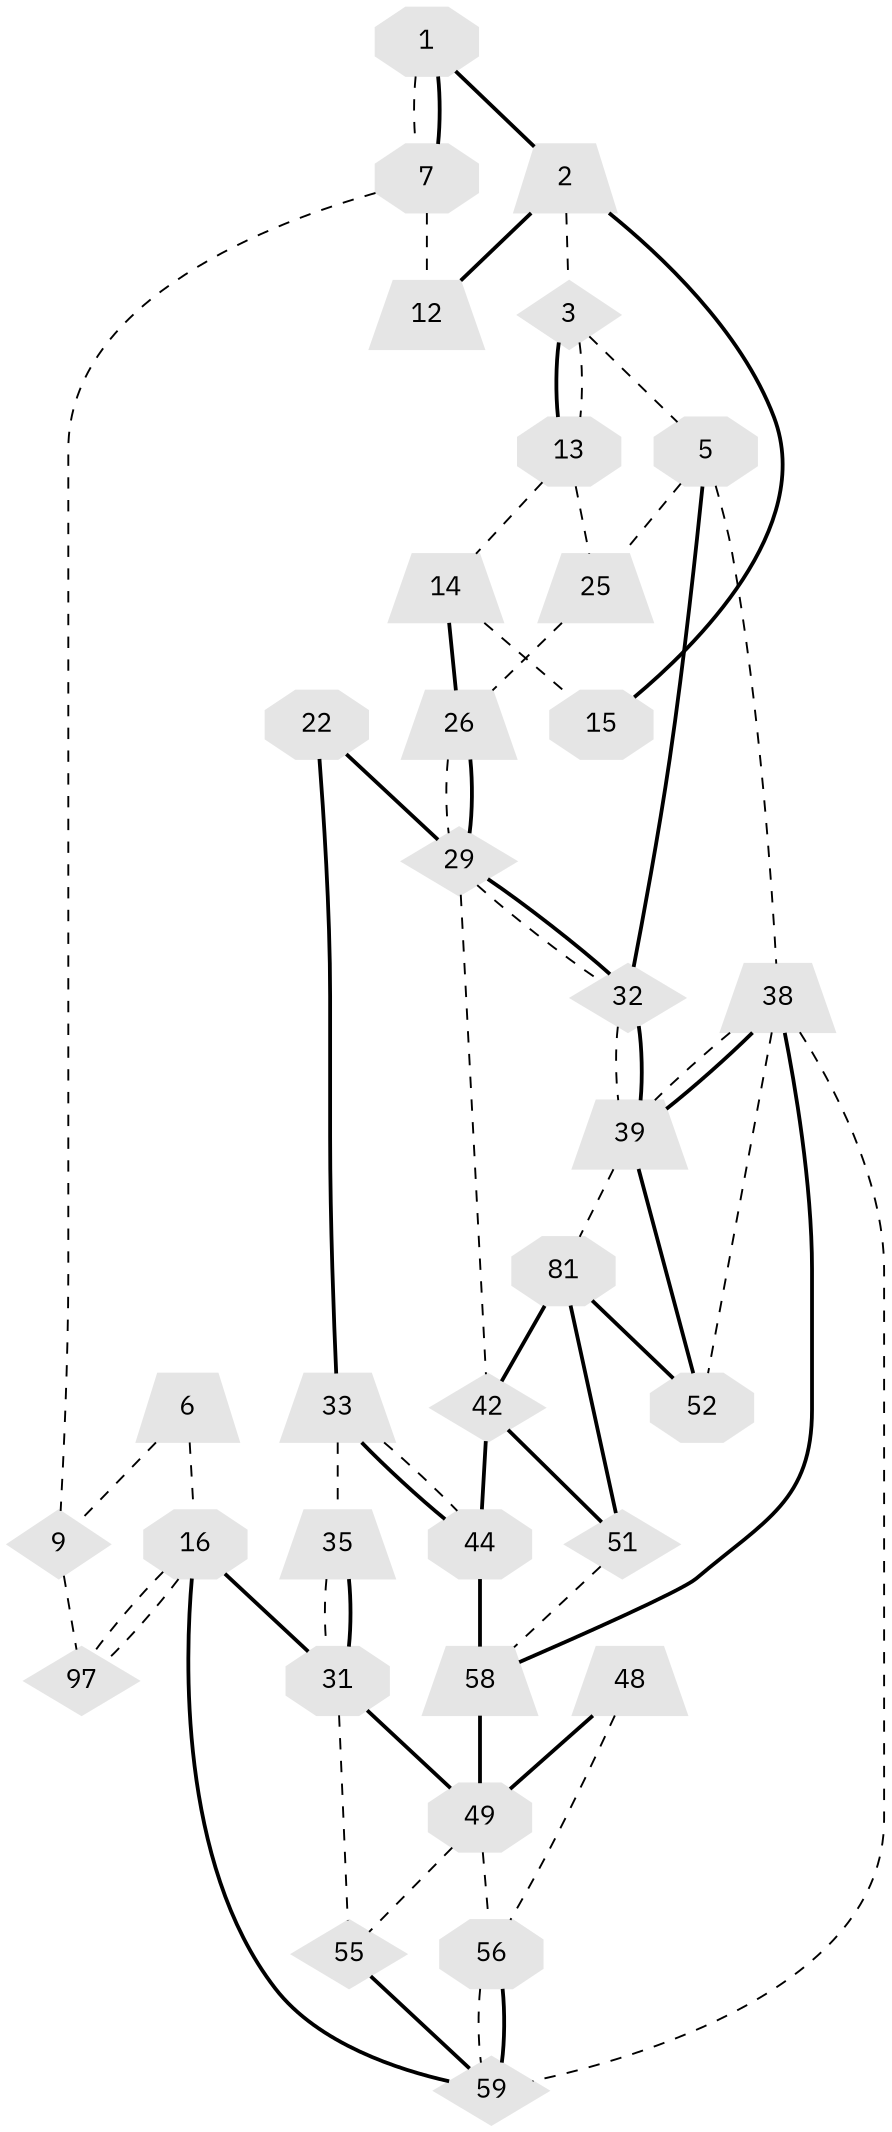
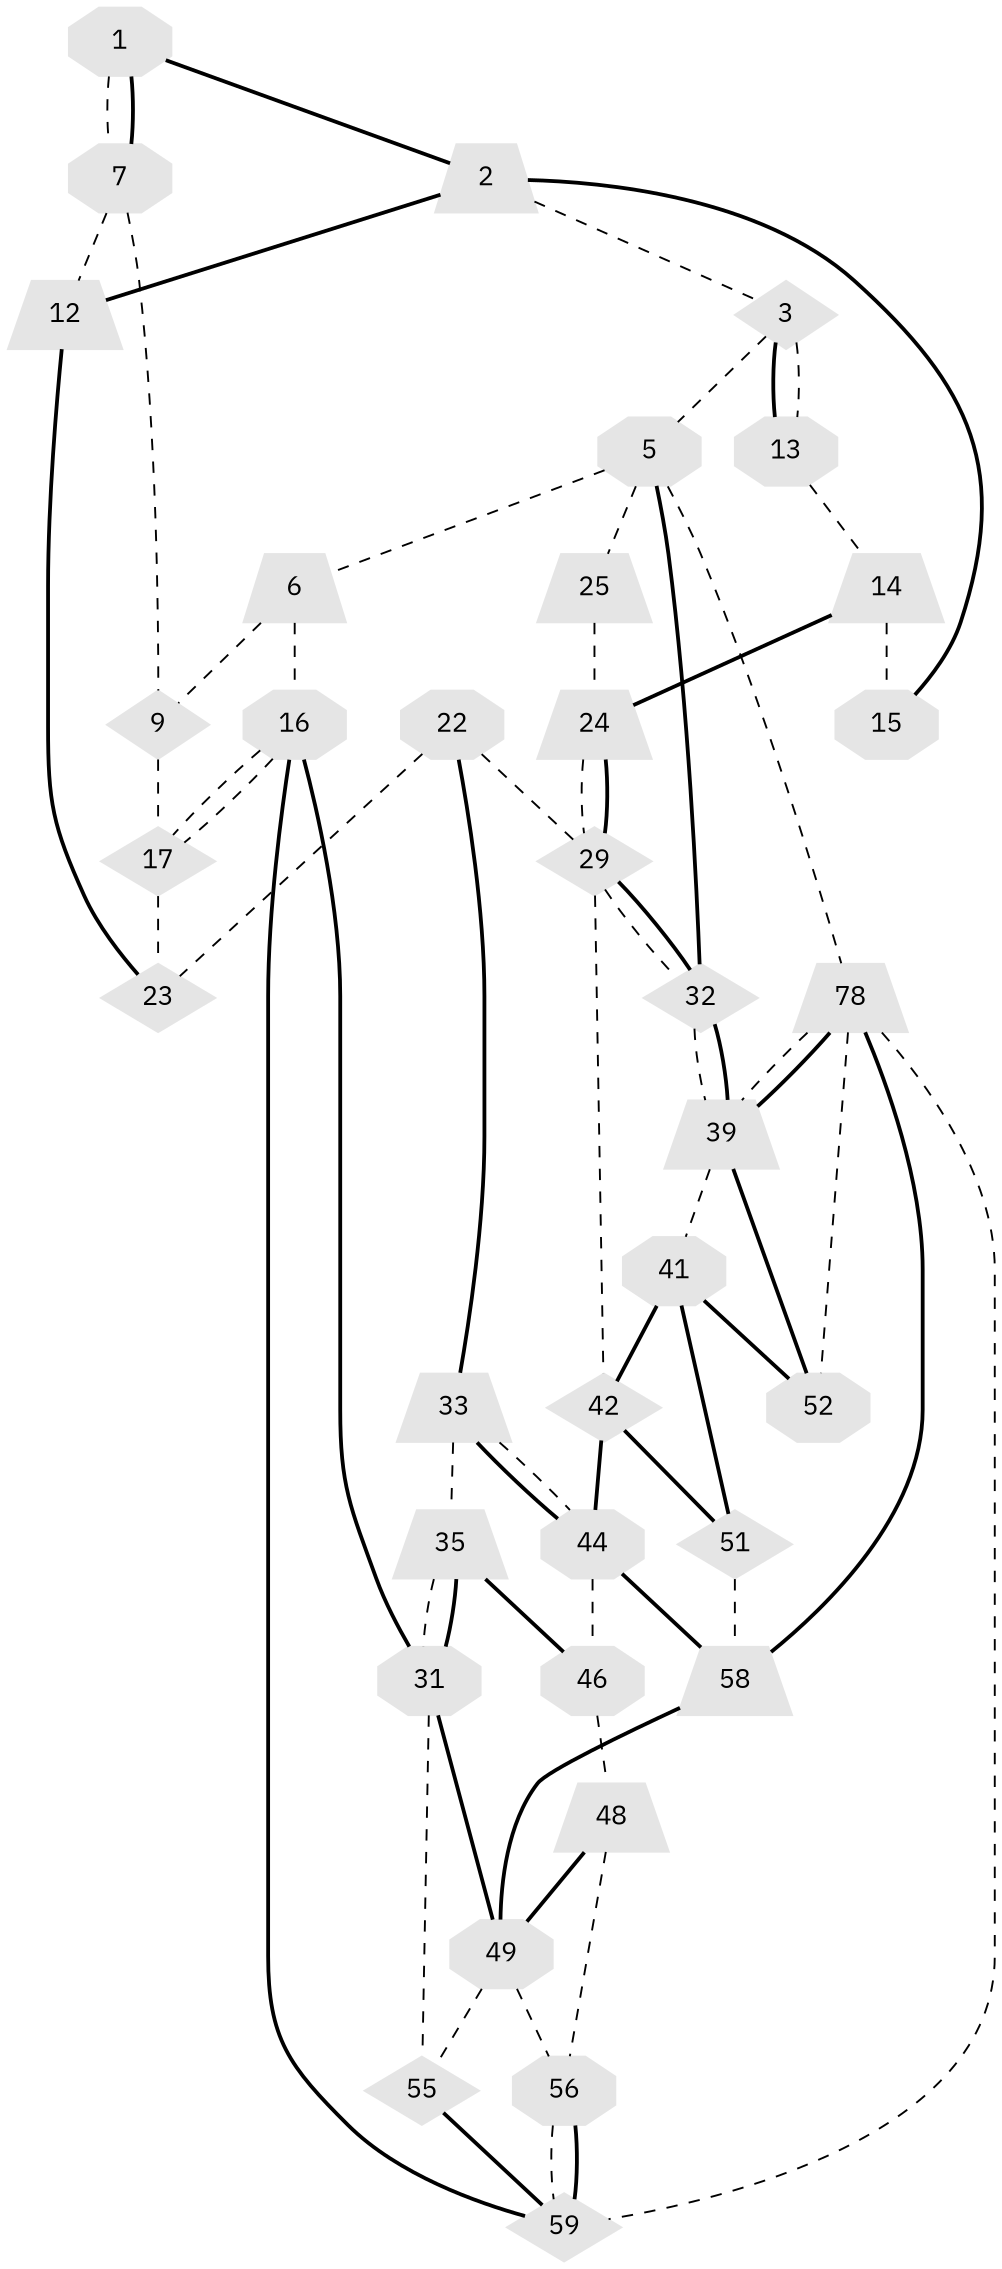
edge "13" -- "25": removed
edge "5" -- "6": added
node "26": label "26" -> "24"
edge "22" -- "29": style bold -> dashed
node "23": added
node "38": label "38" -> "78"
node "81": label "81" -> "41"
node "97": label "97" -> "17"
node "46": added
